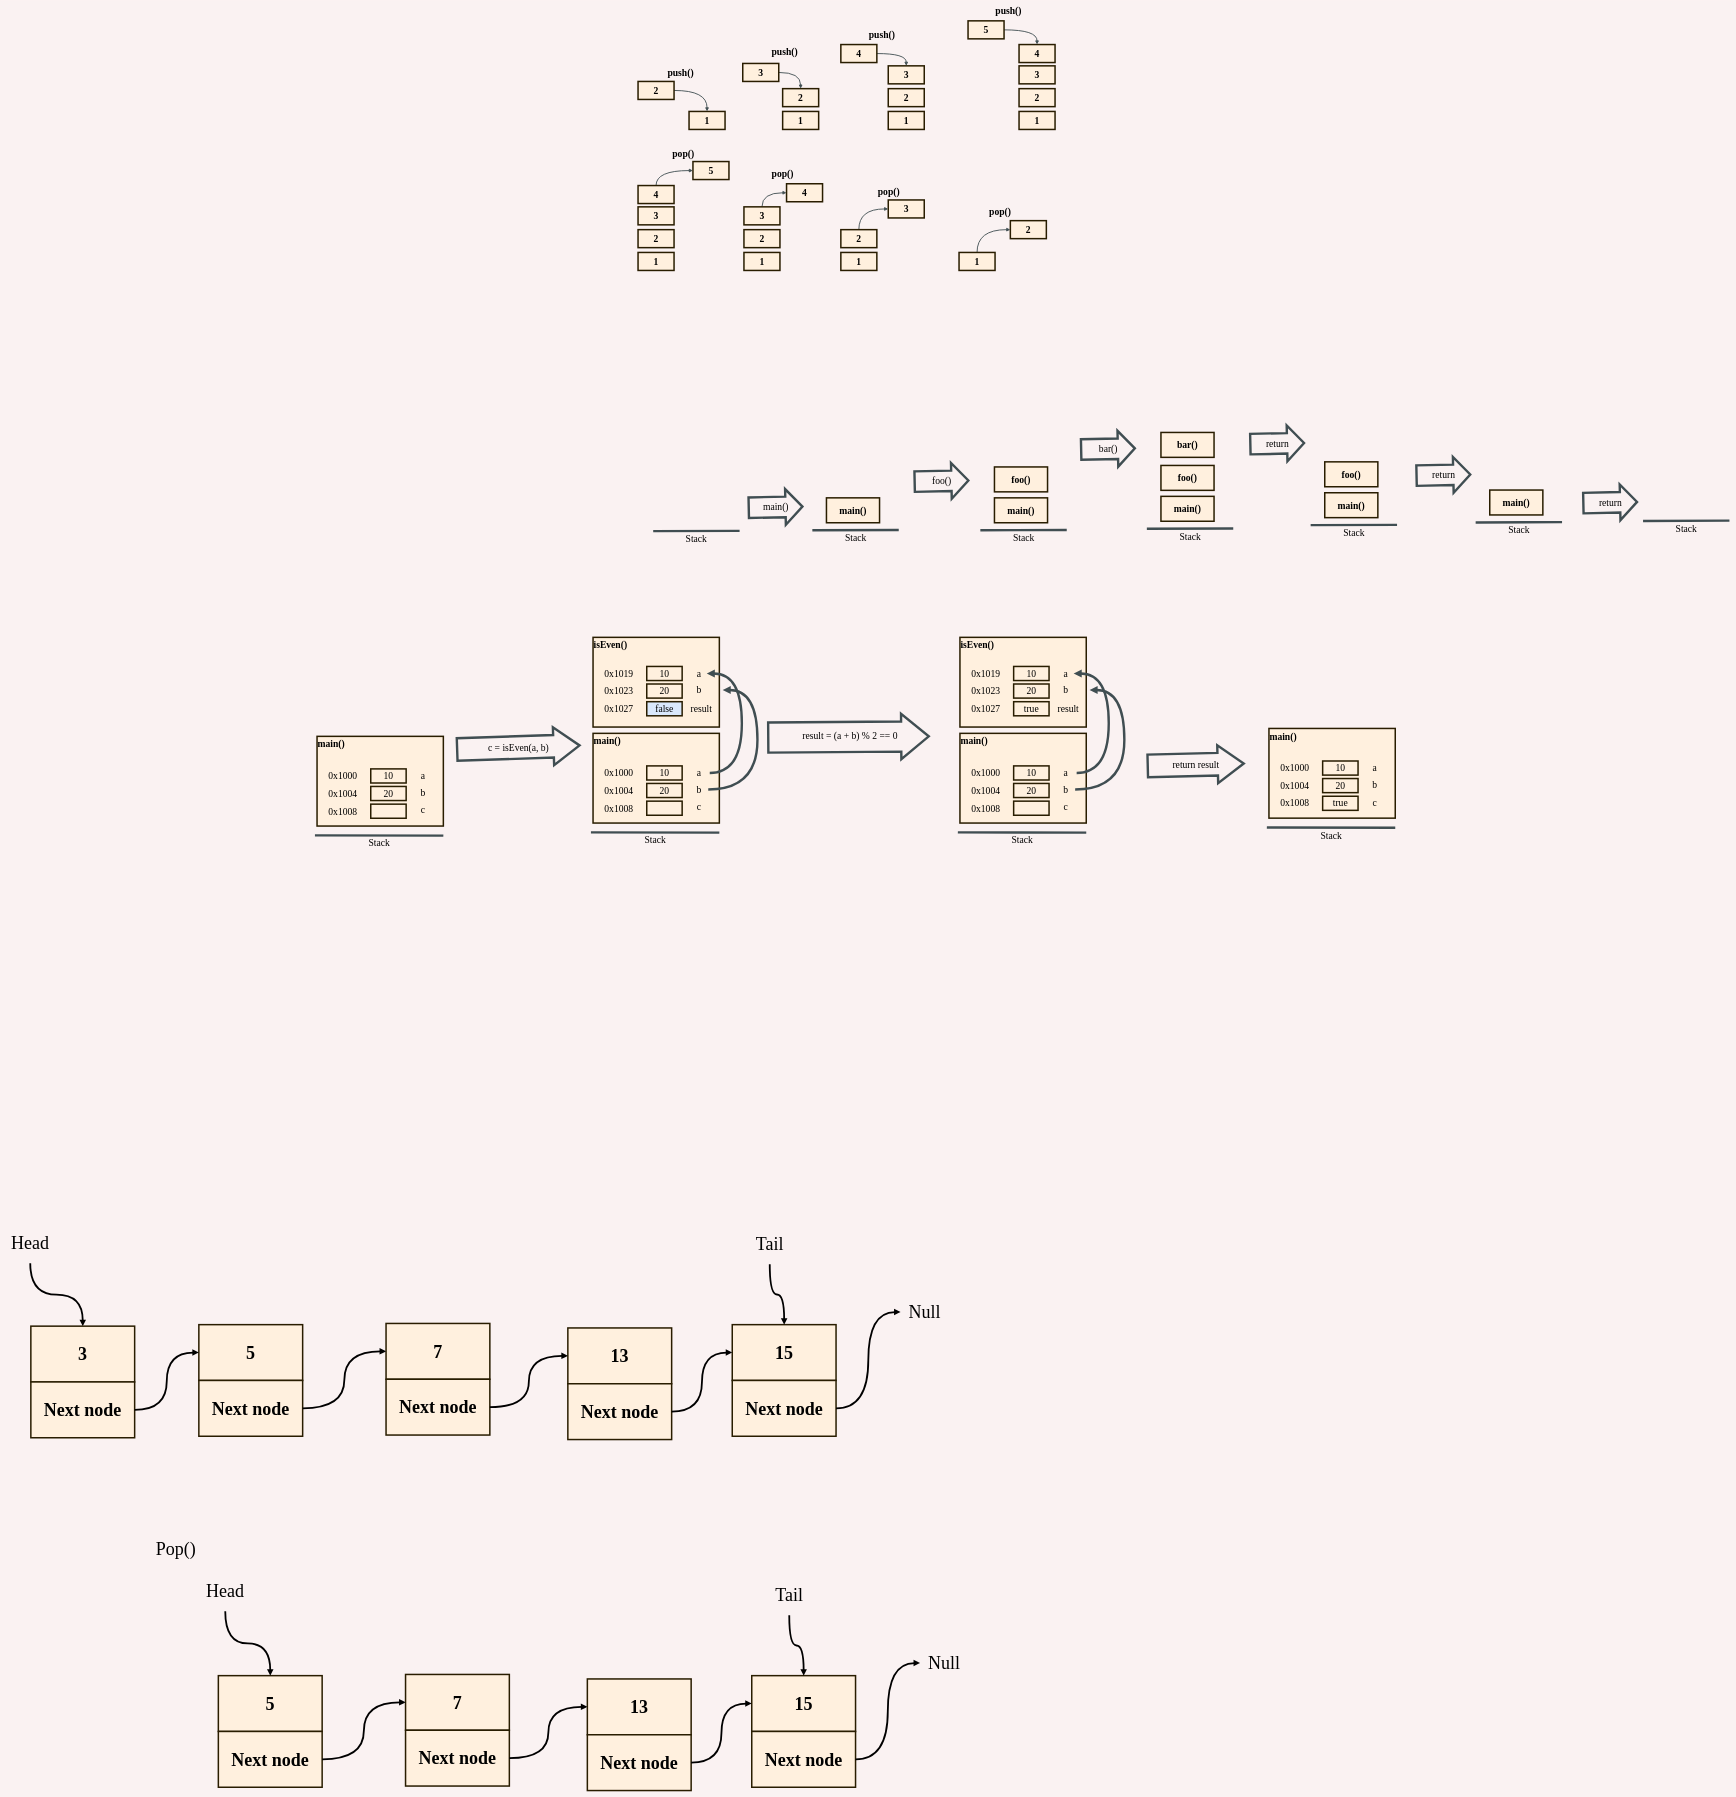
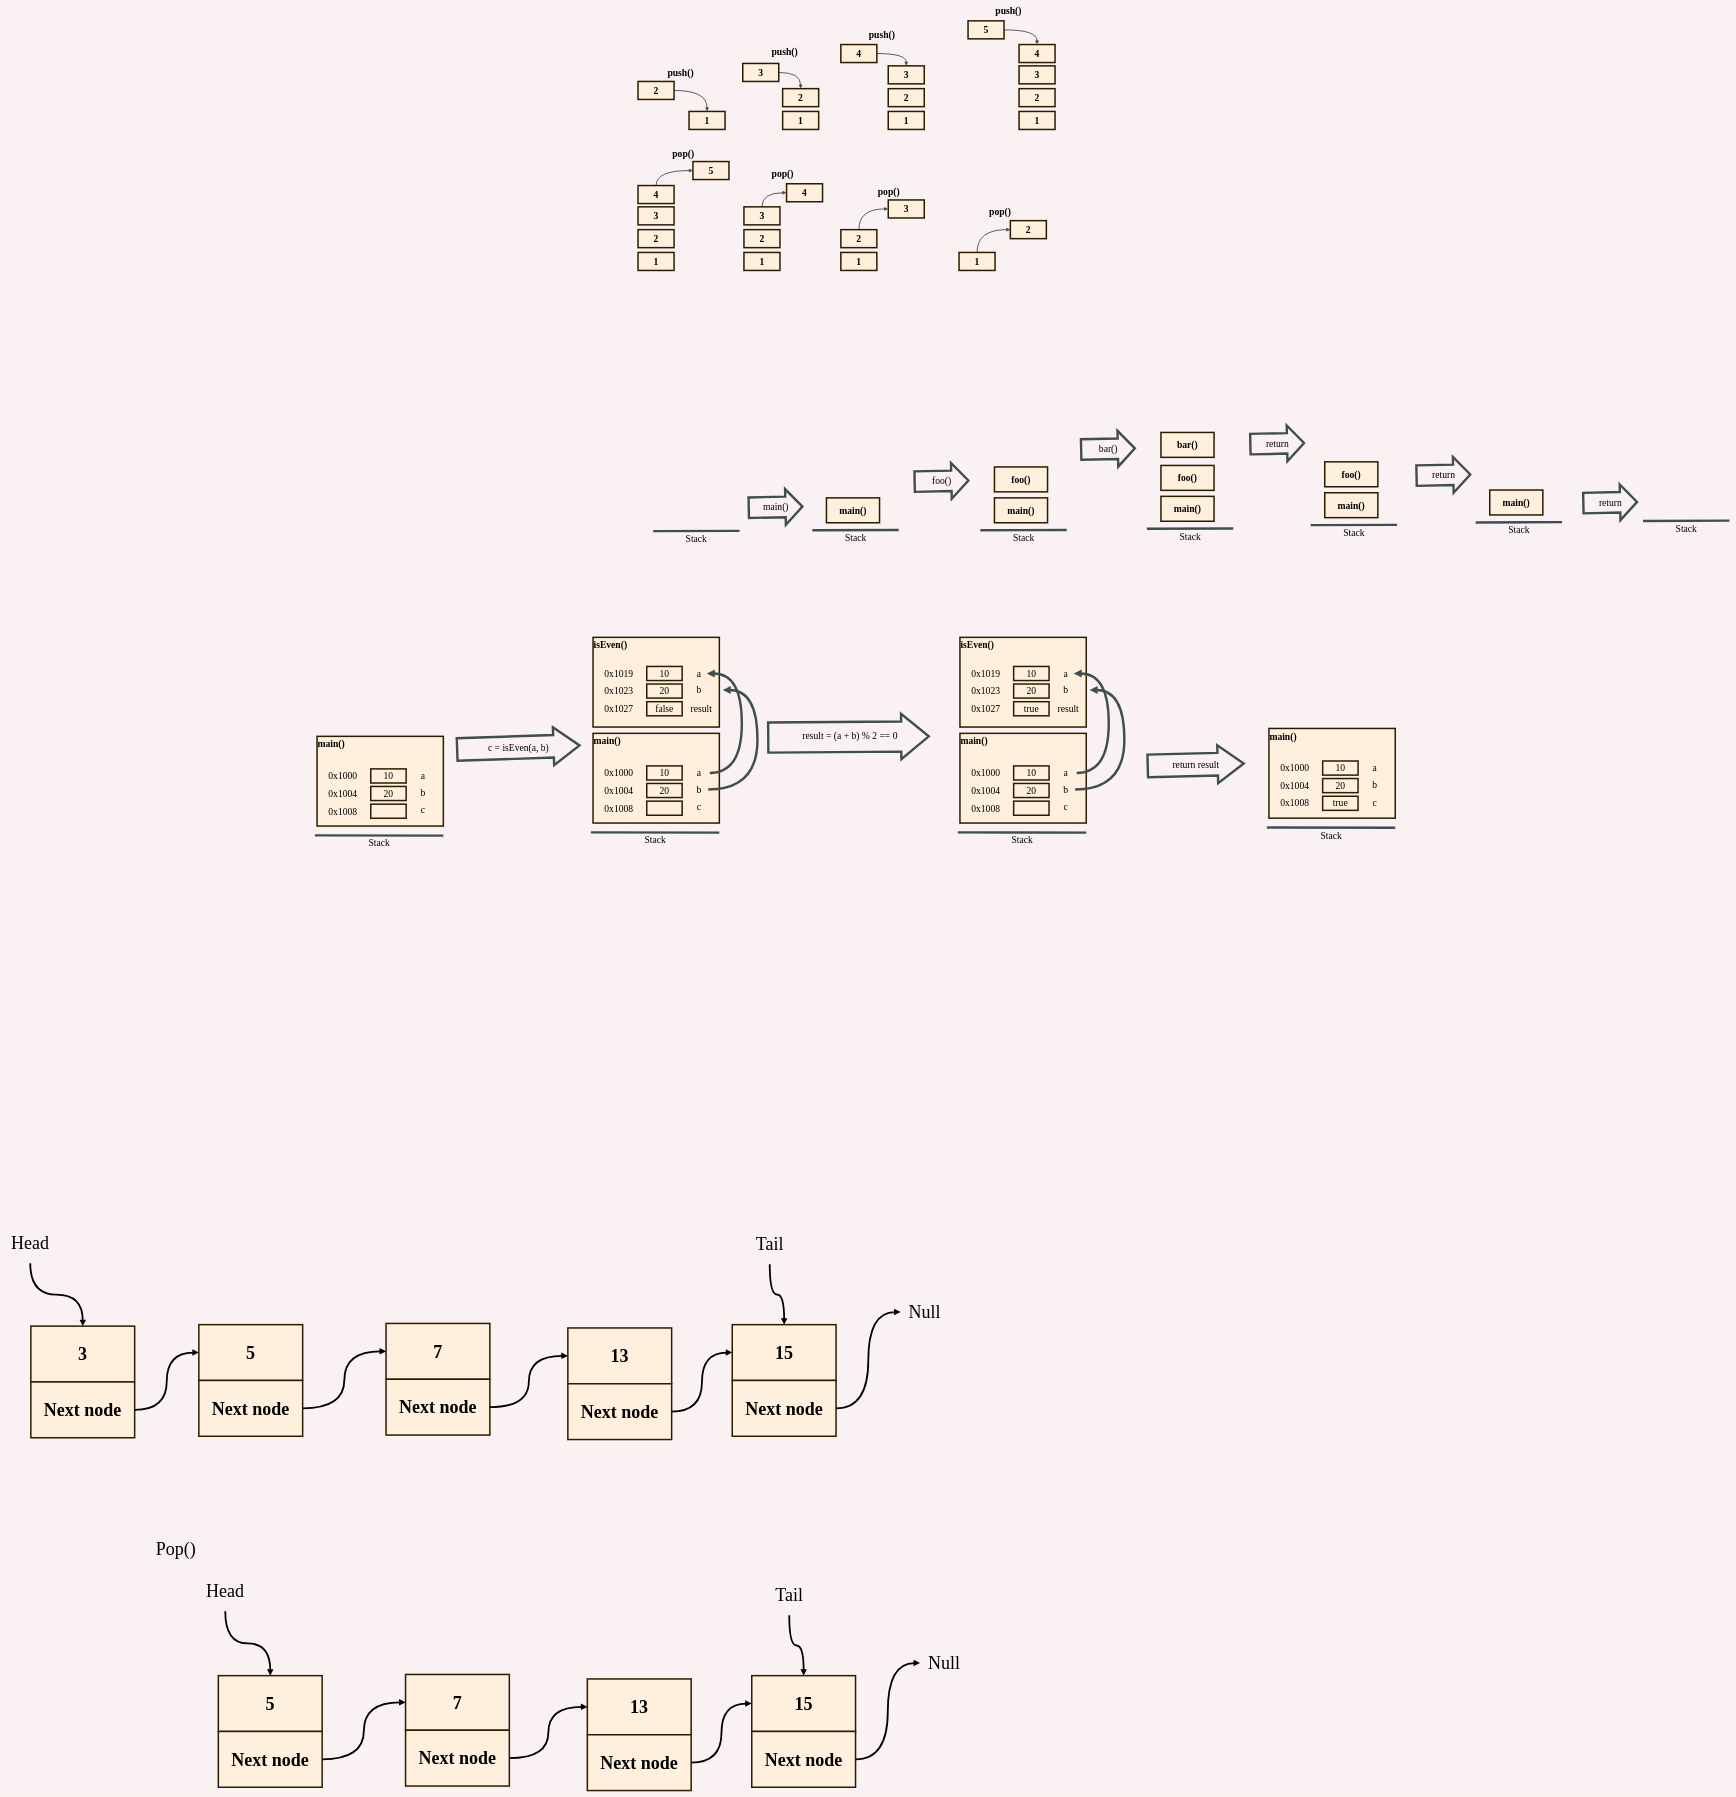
node "false": fillcolor #dae8fc -> #fff0de
